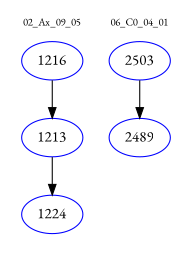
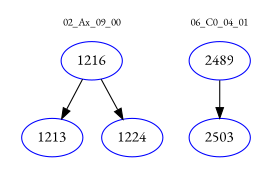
cluster "02_Ax_09_05": label "02_Ax_09_05" -> "02_Ax_09_00"
edge "2503" -> "2489": reversed
edge "1213" -> "1224": now "1216" -> "1224"
